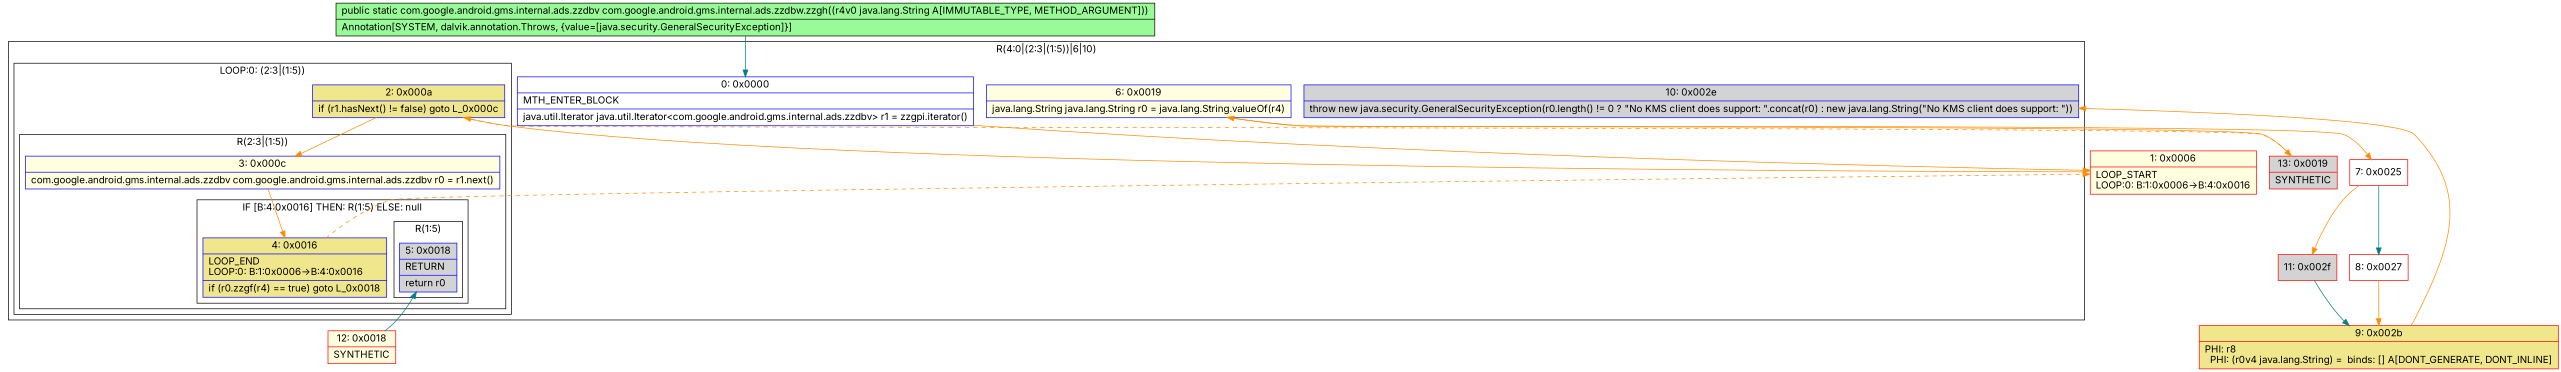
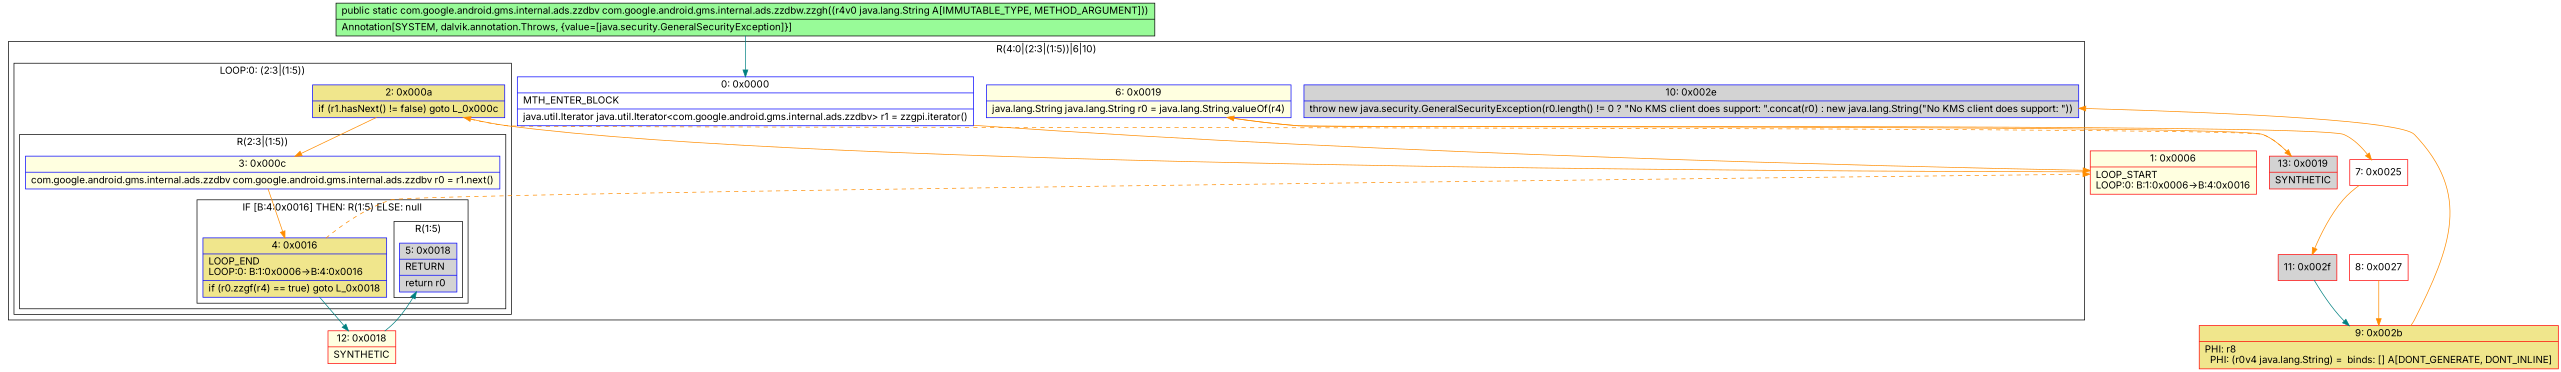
edge "7: 0x0025" -> "8: 0x0027": removed
edge "4: 0x0016" -> "12: 0x0018": added
